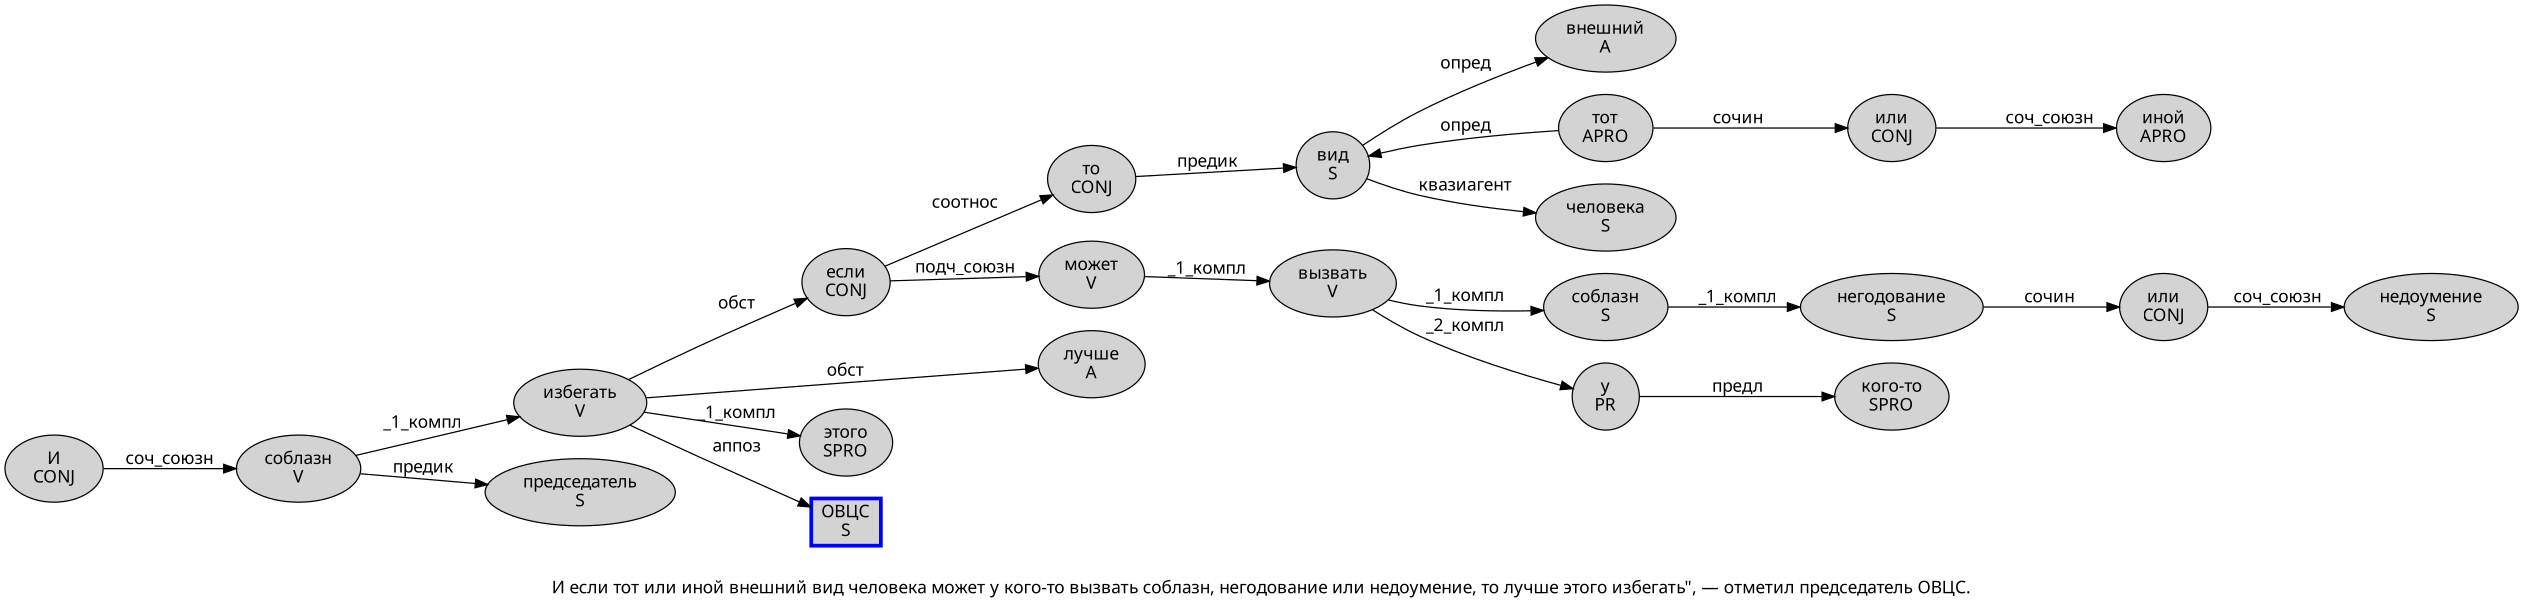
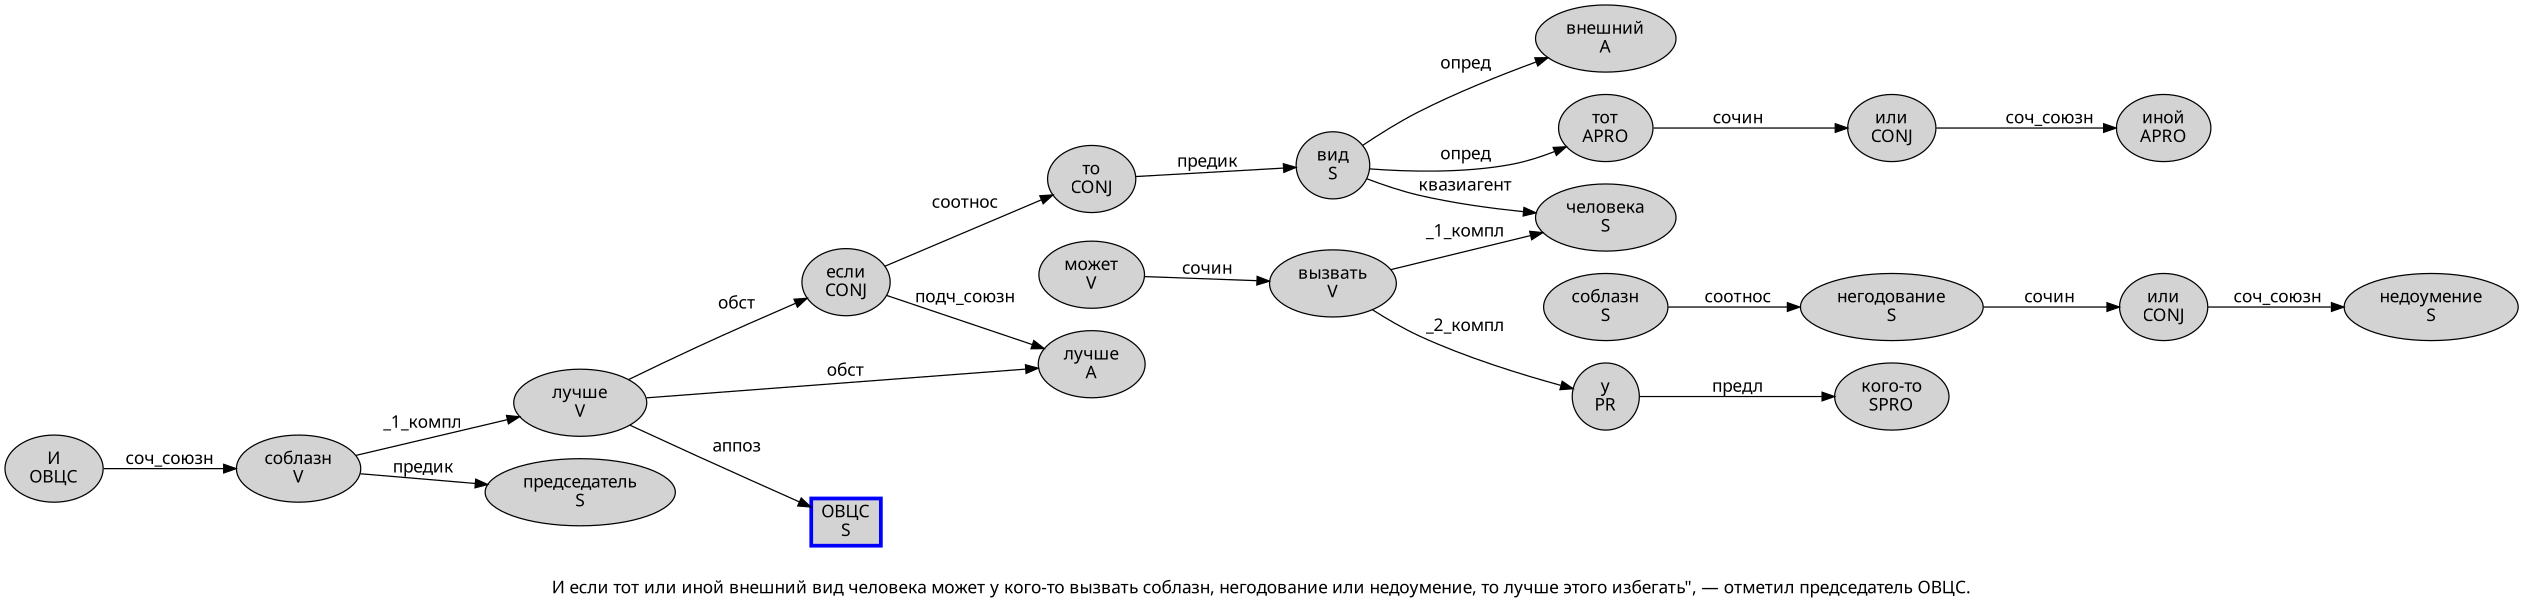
edge "тот APRO" -> "вид S": reversed
edge "может V" -> "вызвать V": label "_1_компл" -> "сочин"
edge "если CONJ" -> "может V": now "если CONJ" -> "лучше A"
edge "соблазн S" -> "негодование S": label "_1_компл" -> "соотнос"
edge "вызвать V" -> "соблазн S": now "вызвать V" -> "человека S"
node "избегать V": label "избегать V" -> "лучше V"
node "этого SPRO": removed
node "И CONJ": label "И CONJ" -> "И ОВЦС"
